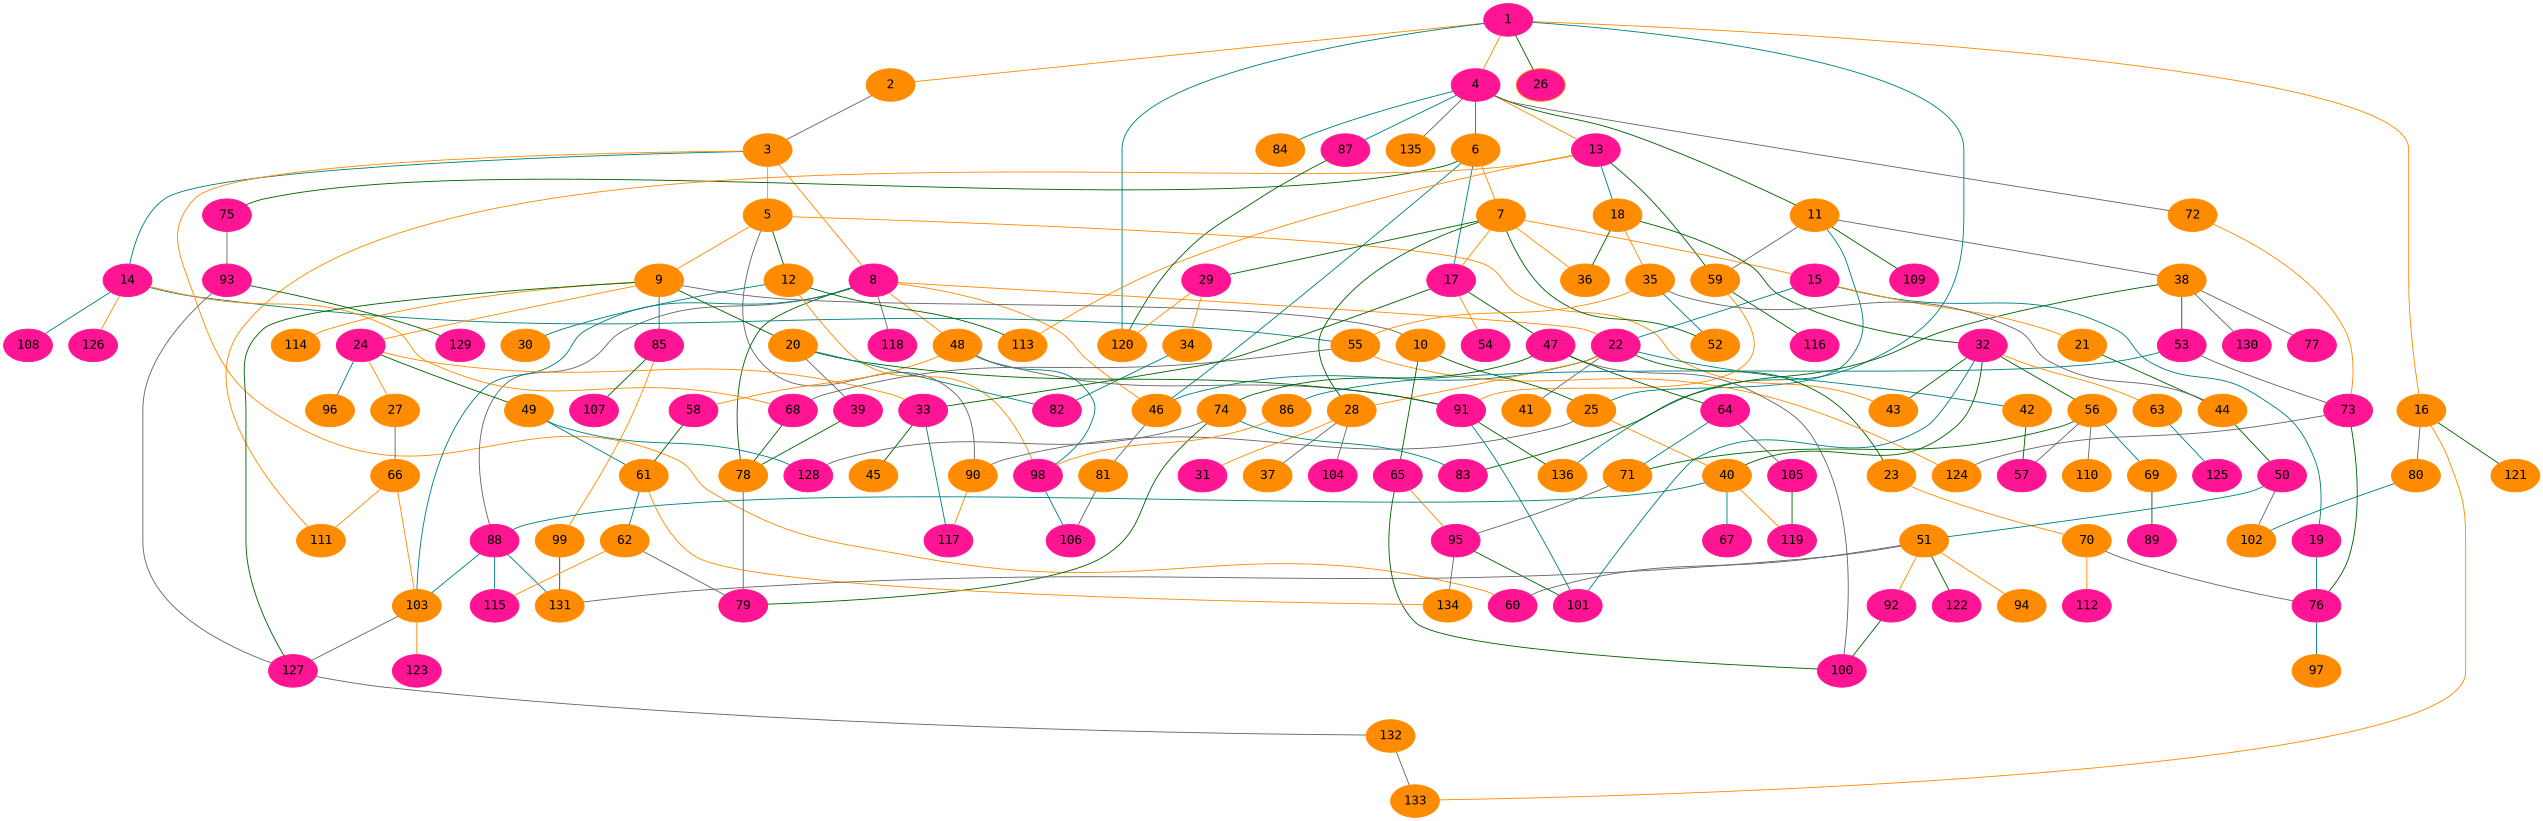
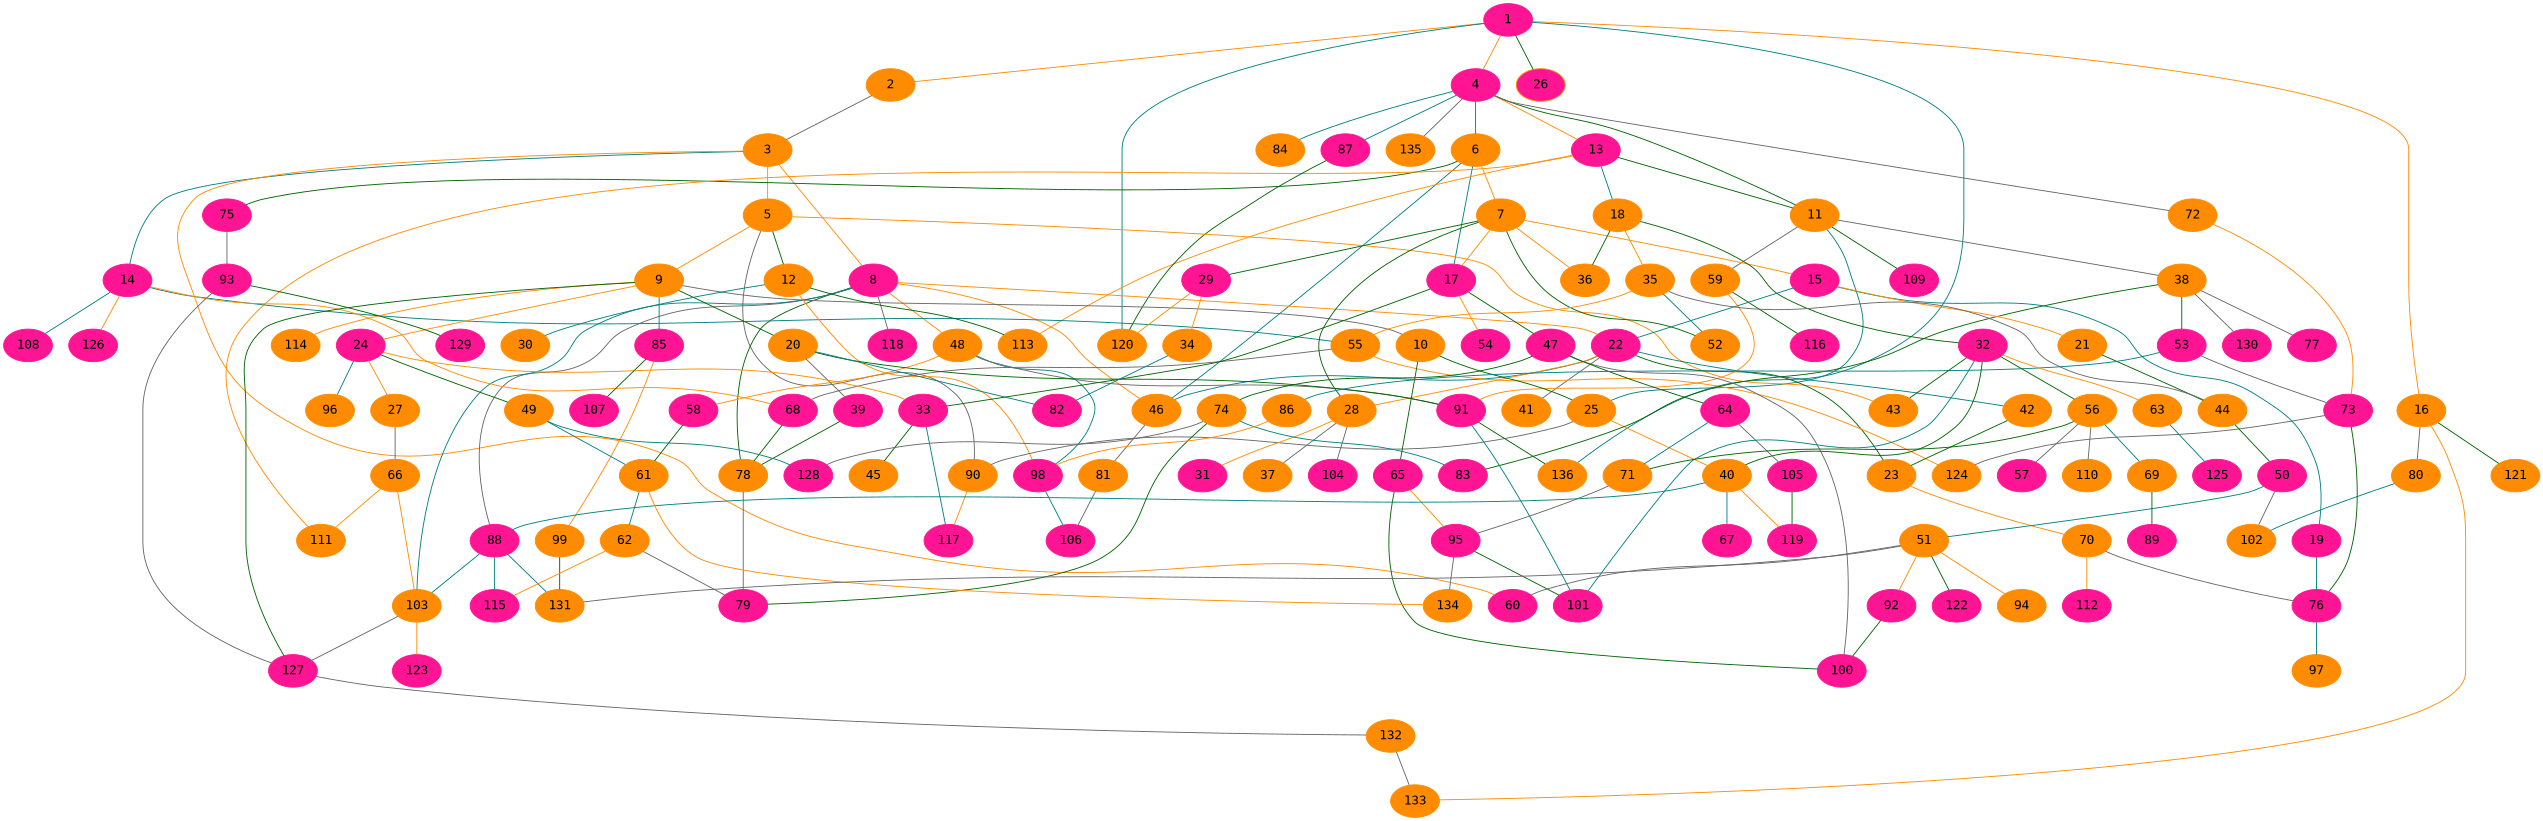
edge "13" -- "59": now "13" -- "11"
edge "42" -- "57": now "42" -- "23"
